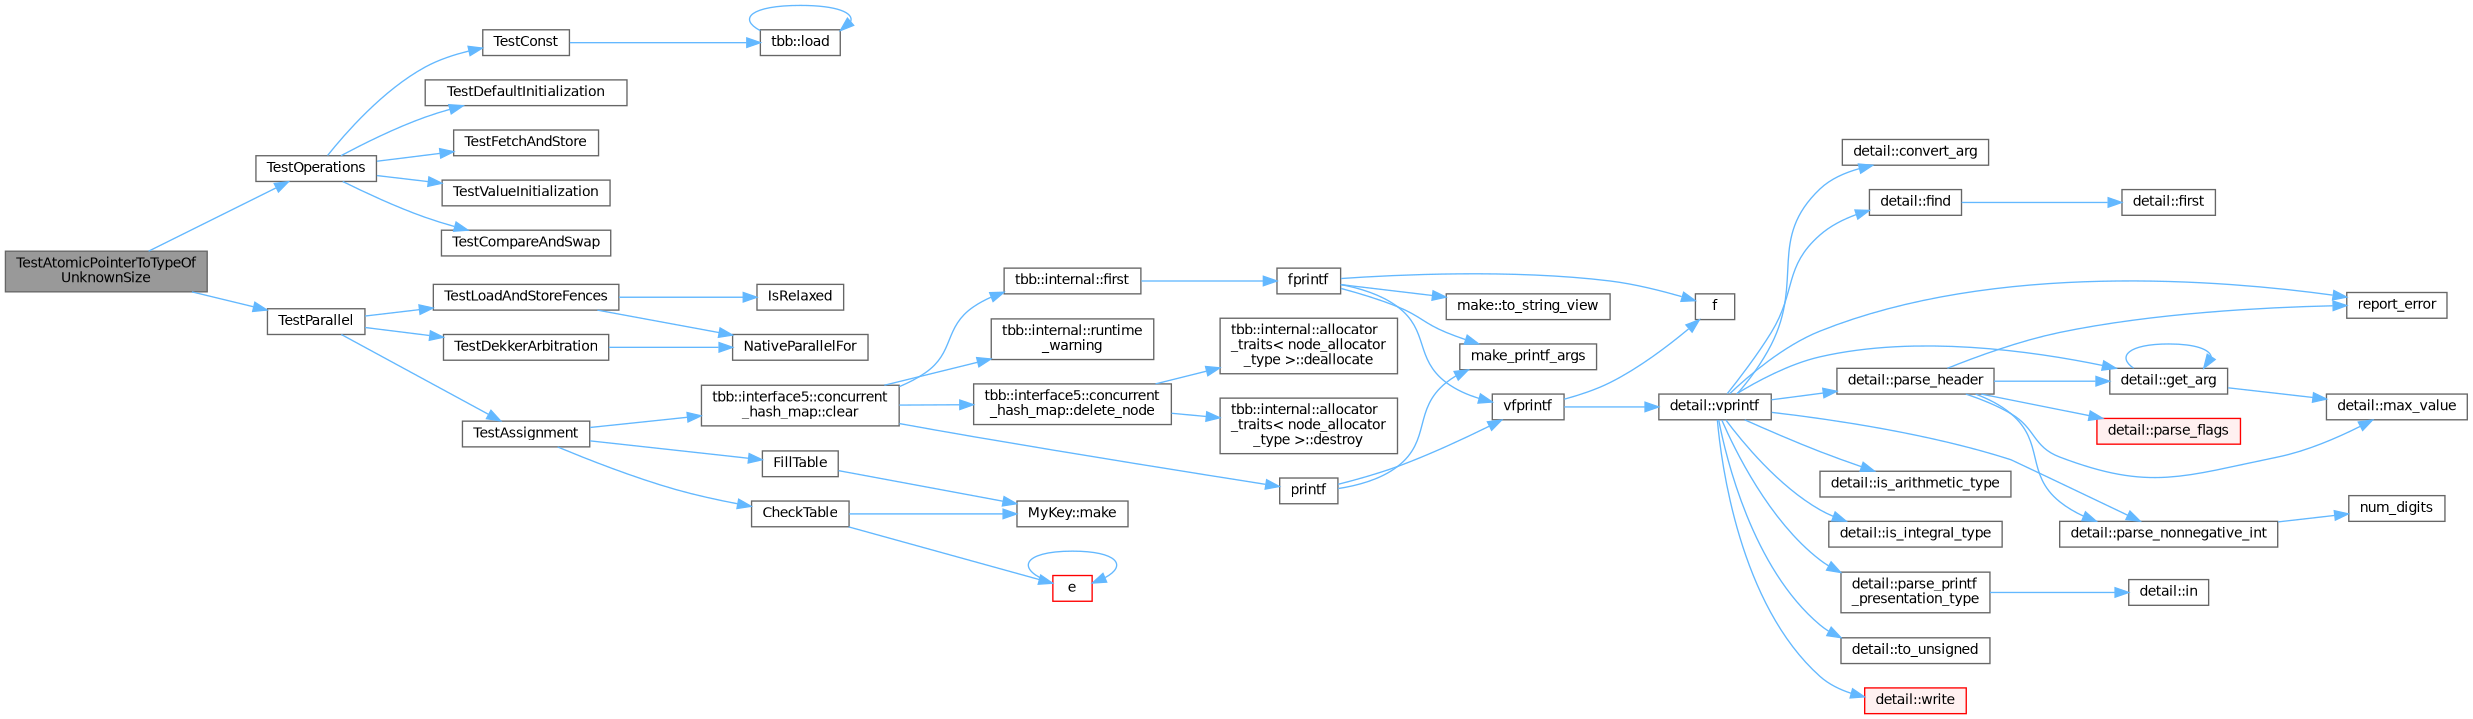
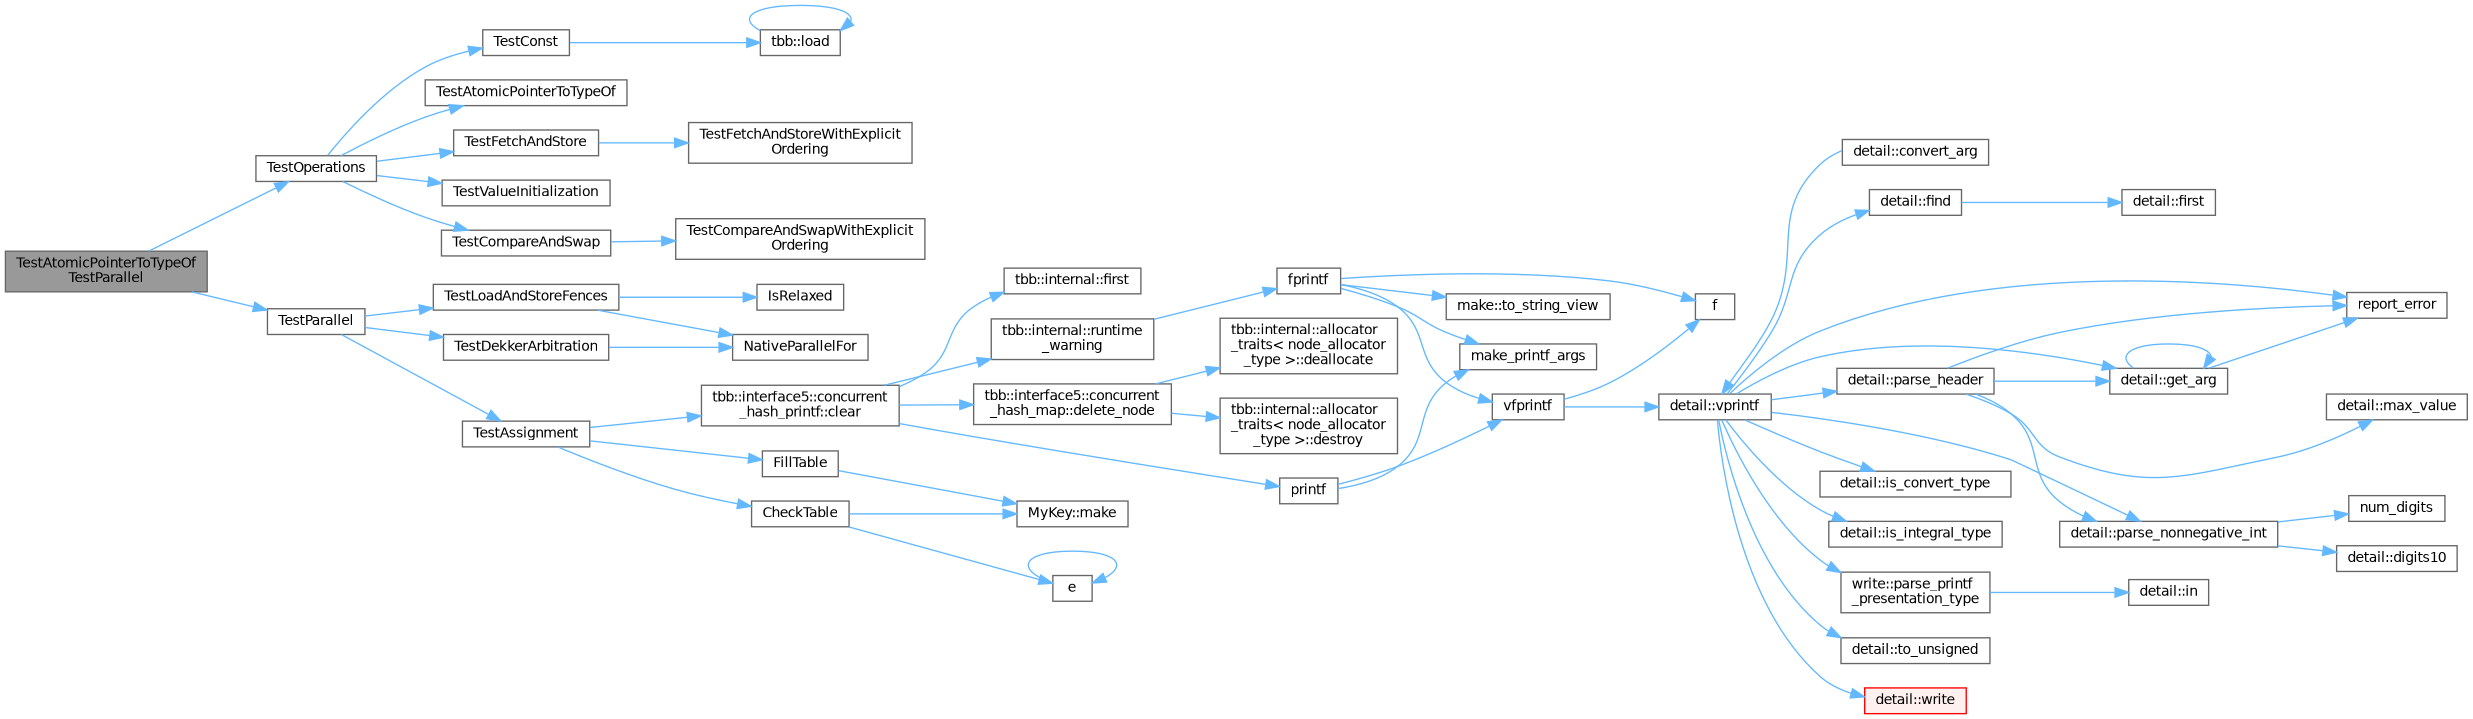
node "TestDefaultInitialization": label "TestDefaultInitialization" -> "TestAtomicPointerToTypeOf"
node "TestFetchAndStoreWithExplicit Ordering": added
node "TestCompareAndSwapWithExplicit Ordering": added
edge "detail::vprintf" -> "detail::convert_arg": reversed
node "TestAtomicPointerToTypeOf UnknownSize": label "TestAtomicPointerToTypeOf UnknownSize" -> "TestAtomicPointerToTypeOf TestParallel"
edge "tbb::internal::first" -> "fprintf": now "tbb::internal::runtime _warning" -> "fprintf"
edge "detail::get_arg" -> "detail::max_value": now "detail::get_arg" -> "report_error"
node "tbb::interface5::concurrent _hash_map::clear": label "tbb::interface5::concurrent _hash_map::clear" -> "tbb::interface5::concurrent _hash_printf::clear"
node "detail::parse_flags": removed
node "detail::is_arithmetic_type": label "detail::is_arithmetic_type" -> "detail::is_convert_type"
node "detail::digits10": added
node "e": color red -> grey40
node "detail::parse_printf _presentation_type": label "detail::parse_printf _presentation_type" -> "write::parse_printf _presentation_type"
